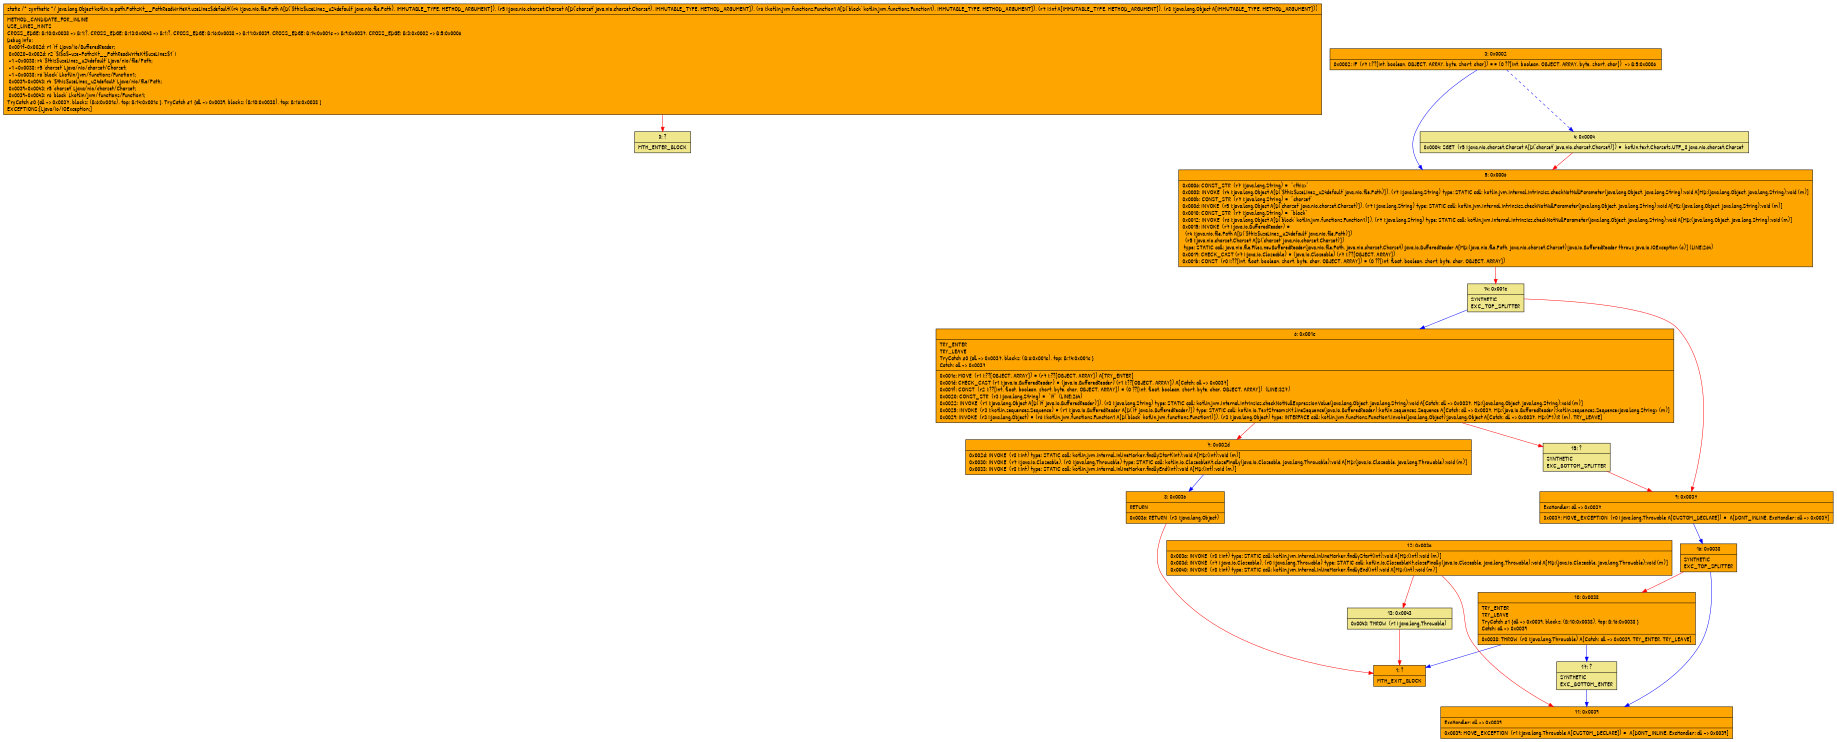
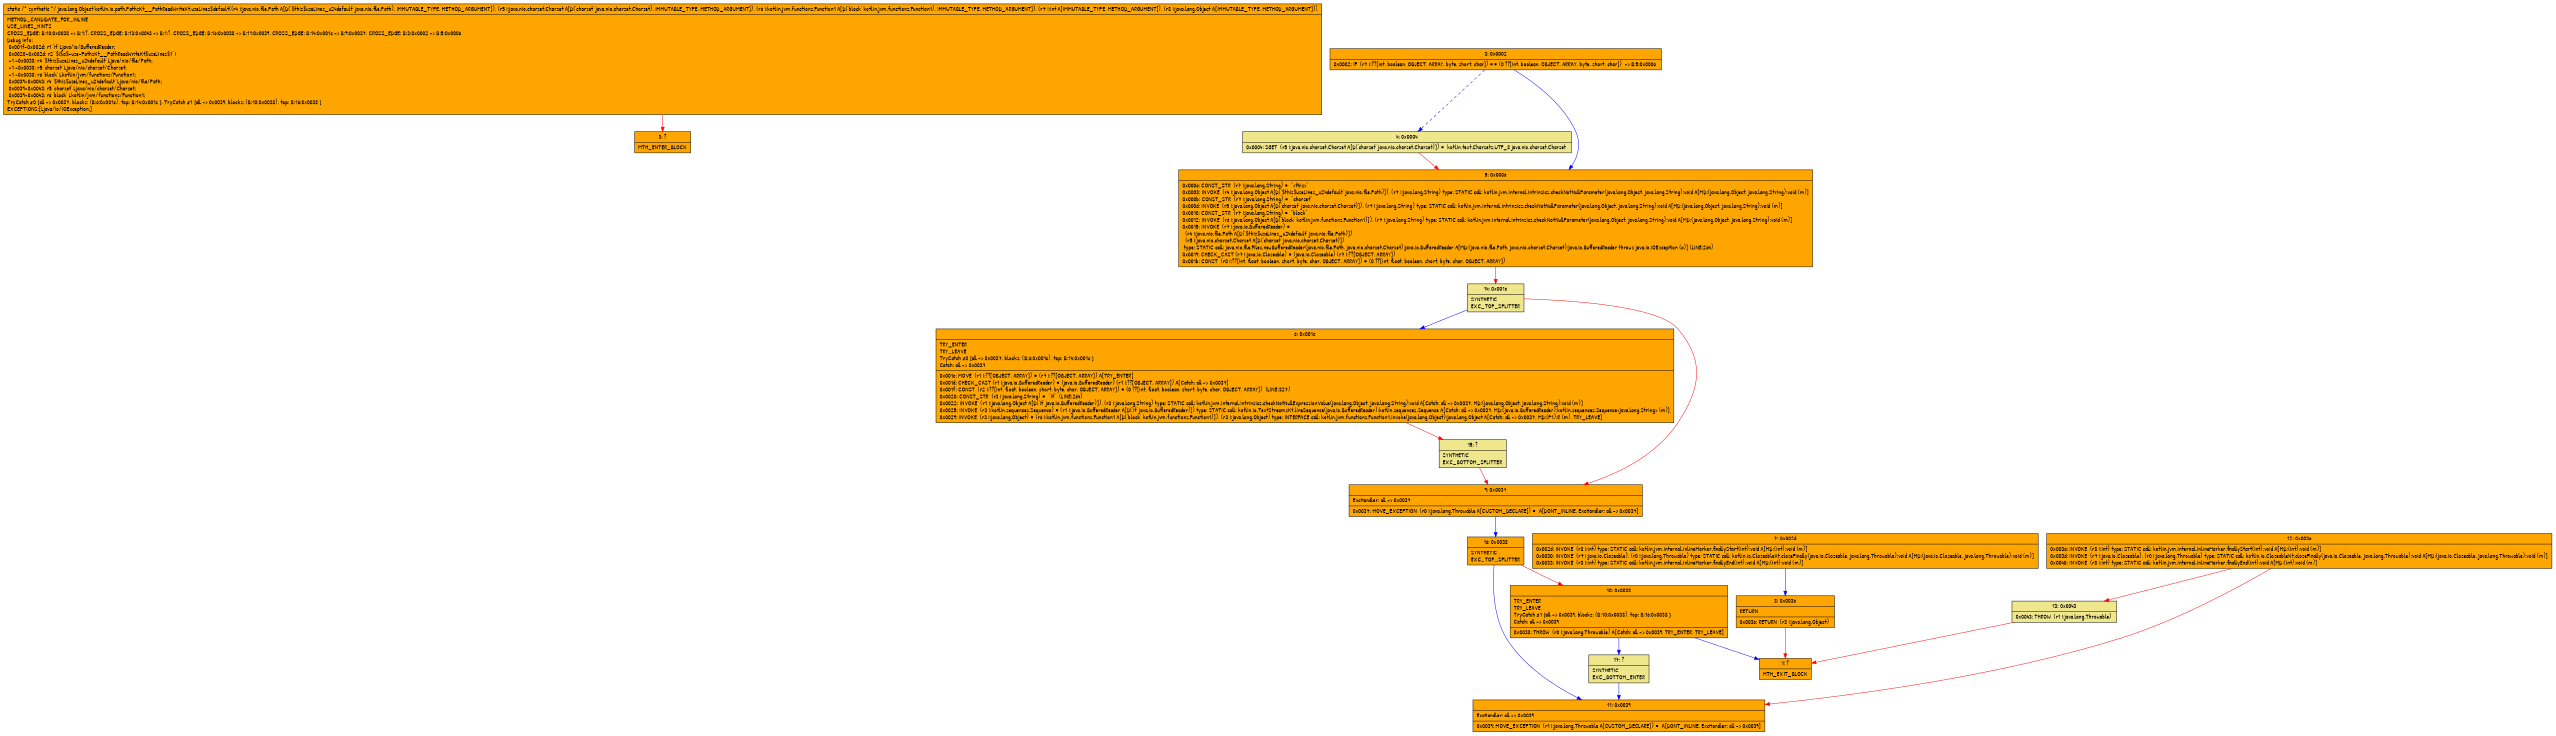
node "0: ?": fillcolor khaki -> orange
edge "6: 0x001c" -> "7: 0x002d": removed
